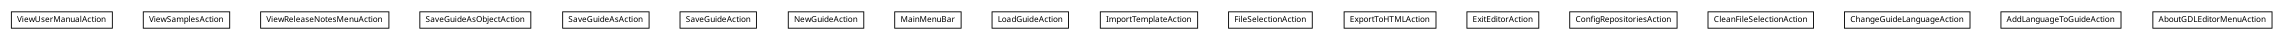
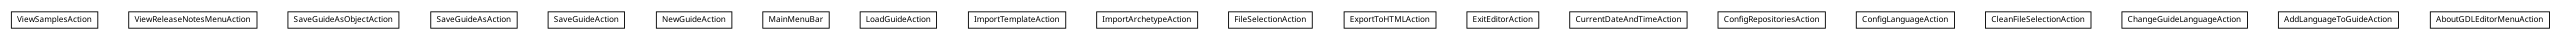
node "ViewUserManualAction": removed
node "ImportArchetypeAction": added
node "CurrentDateAndTimeAction": added
node "ConfigLanguageAction": added
